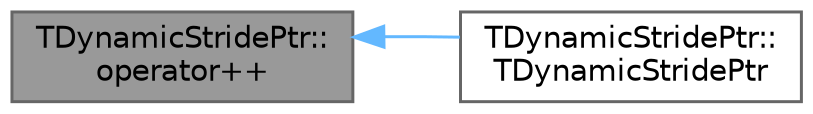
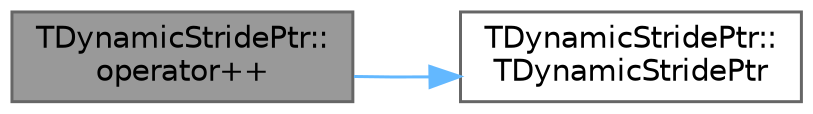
edge "TDynamicStridePtr:: TDynamicStridePtr" -> "TDynamicStridePtr:: operator++": reversed
